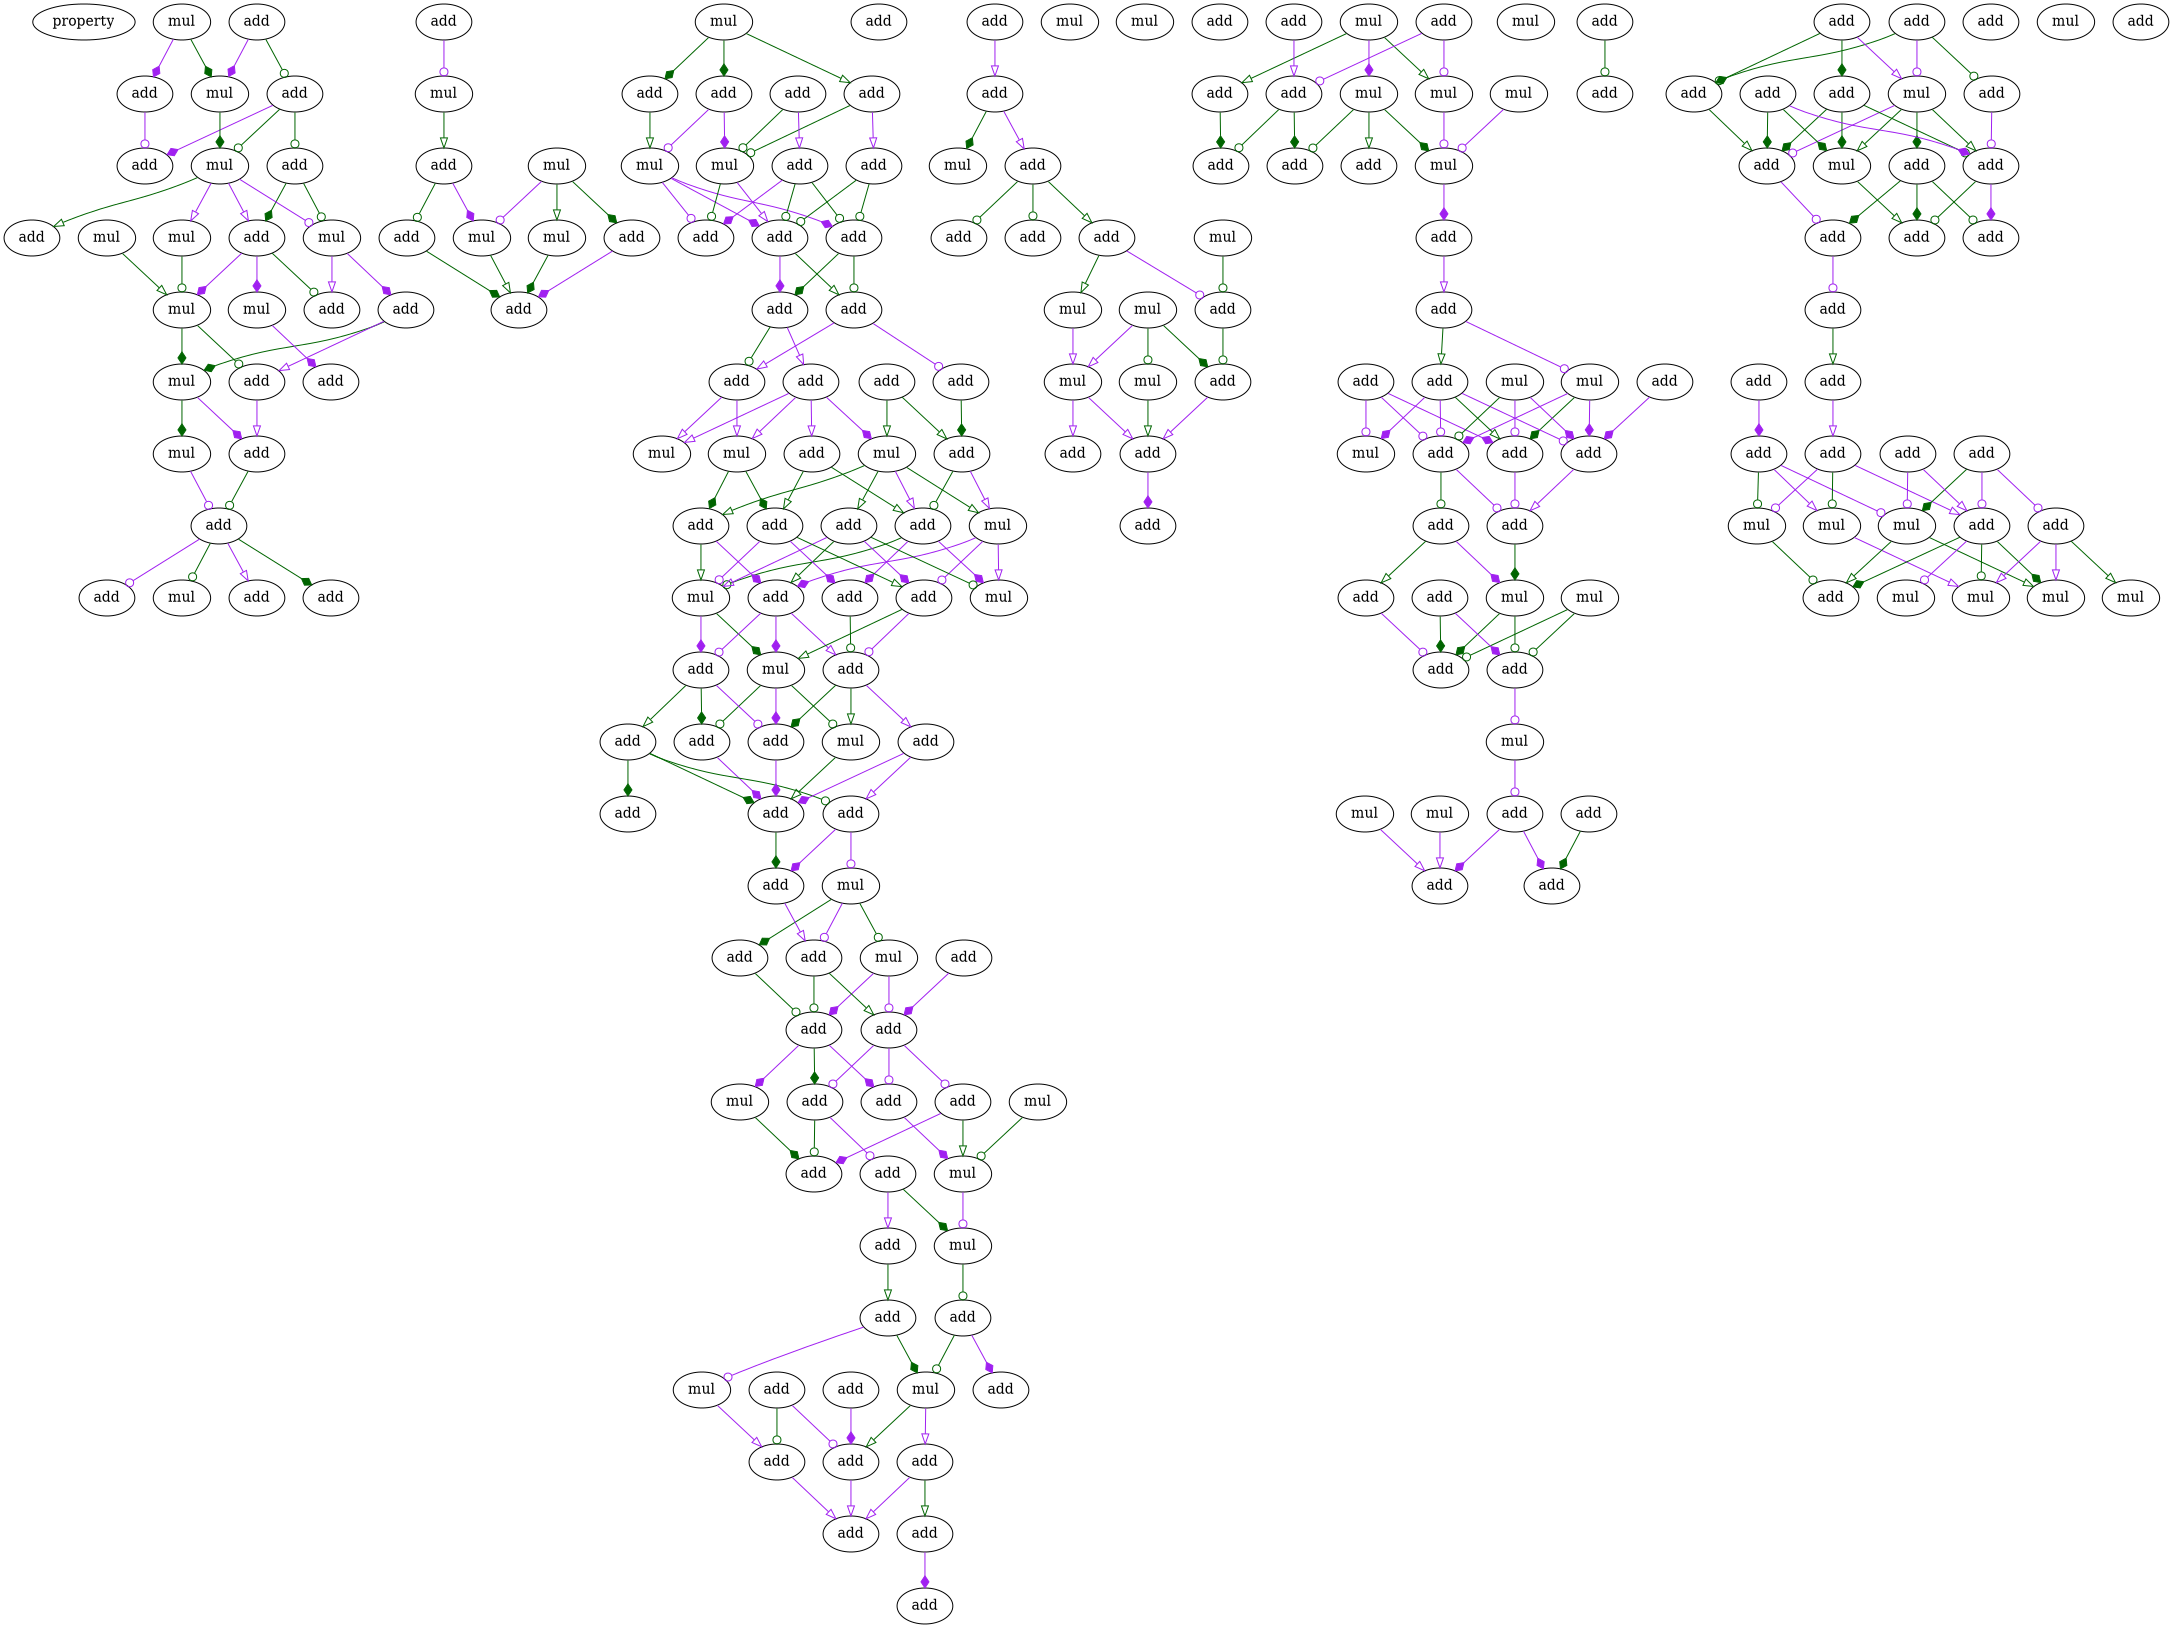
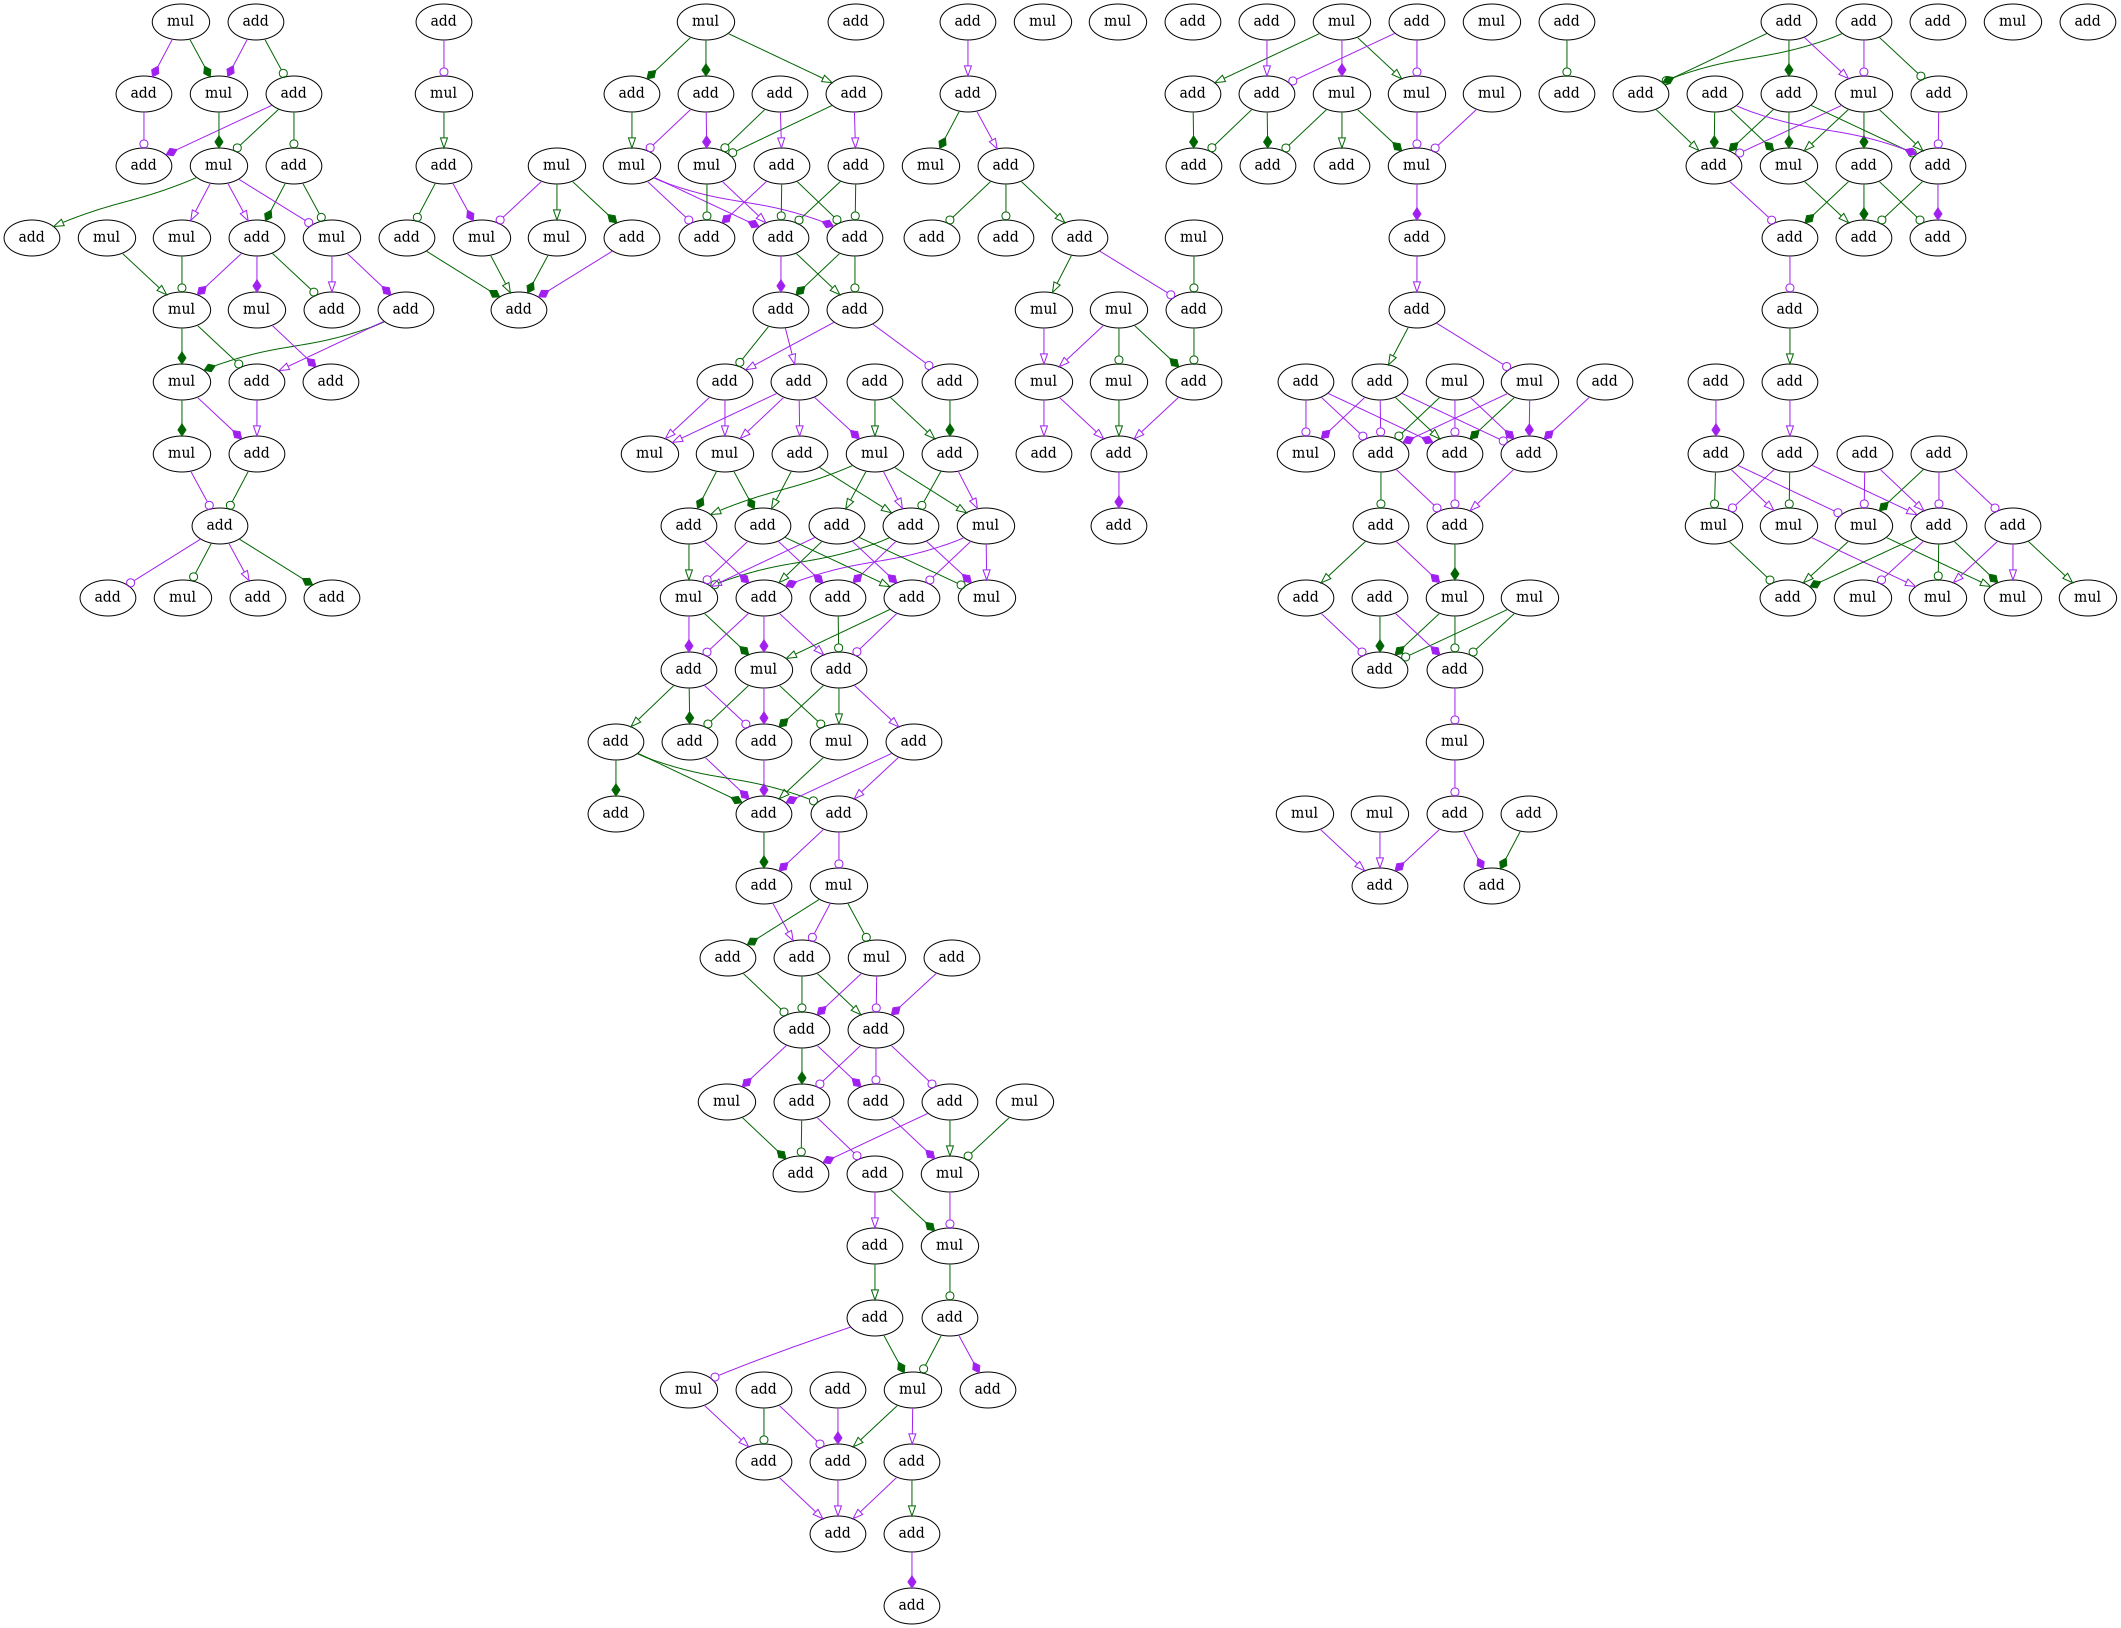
node "property": removed
